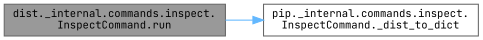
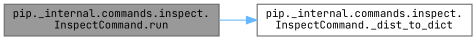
node "dist._internal.commands.inspect. InspectCommand.run": label "dist._internal.commands.inspect. InspectCommand.run" -> "pip._internal.commands.inspect. InspectCommand.run"
